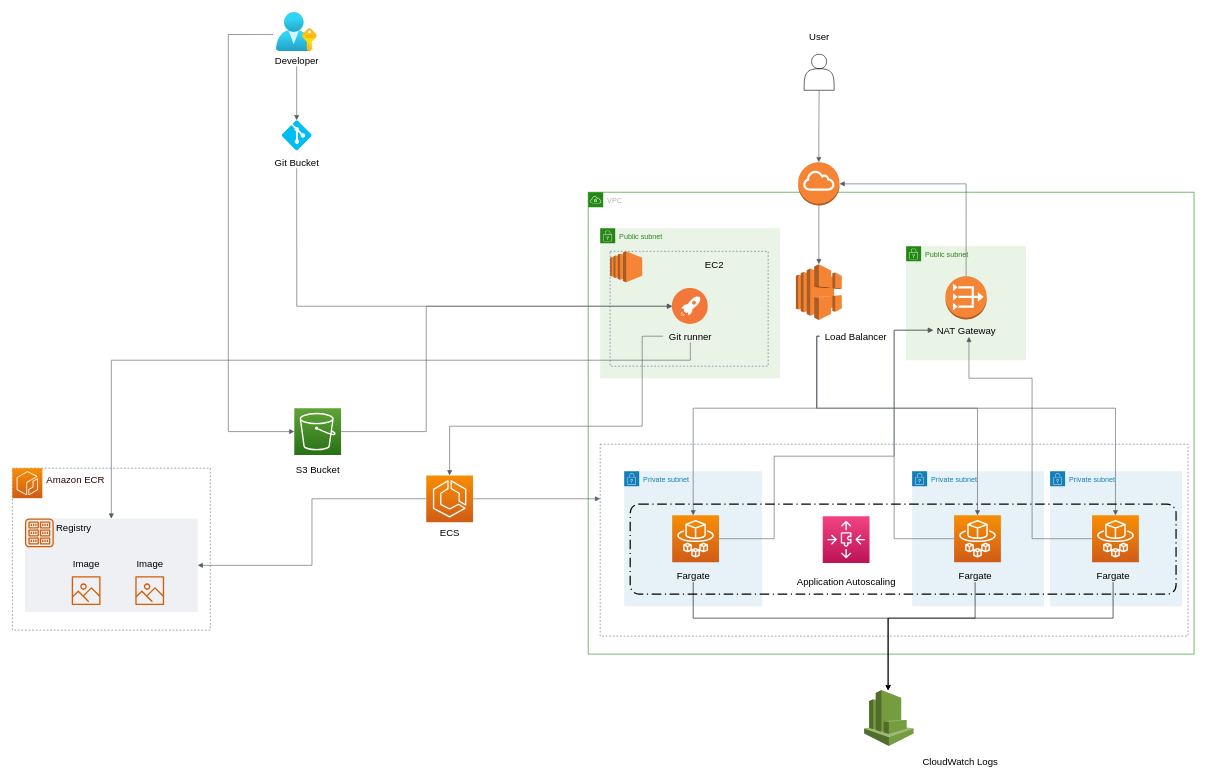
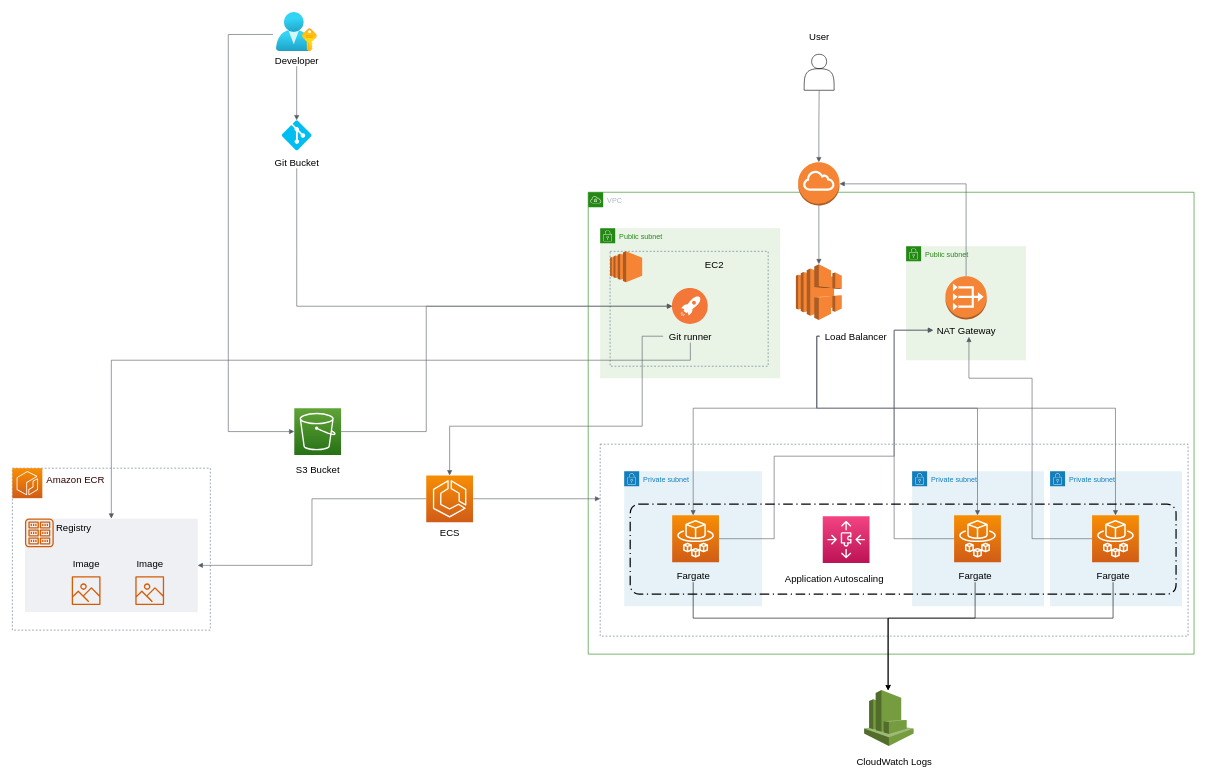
node "Application Autoscaling": moved (846, 582) -> (834, 579)
node "CloudWatch Logs": moved (960, 762) -> (894, 762)
